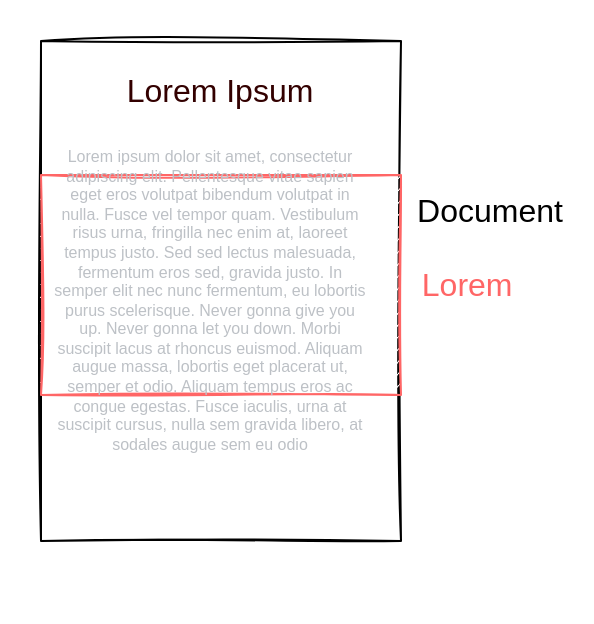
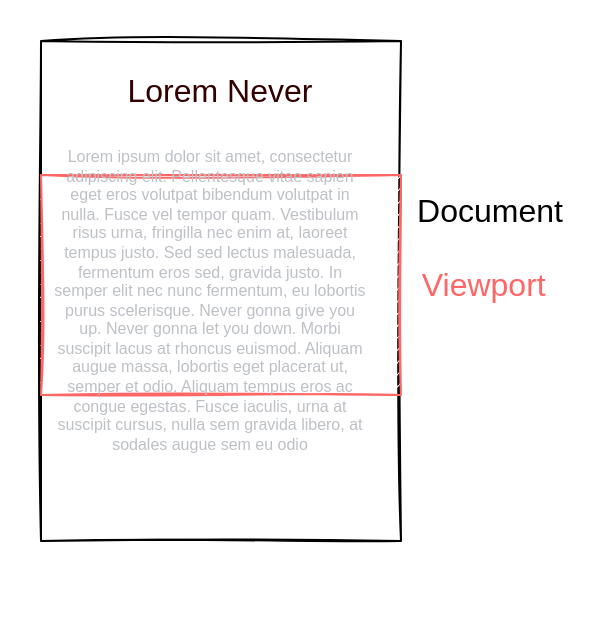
node "Lorem Ipsum": label "Lorem Ipsum" -> "Lorem Never"
node "Lorem": label "Lorem" -> "Viewport"
